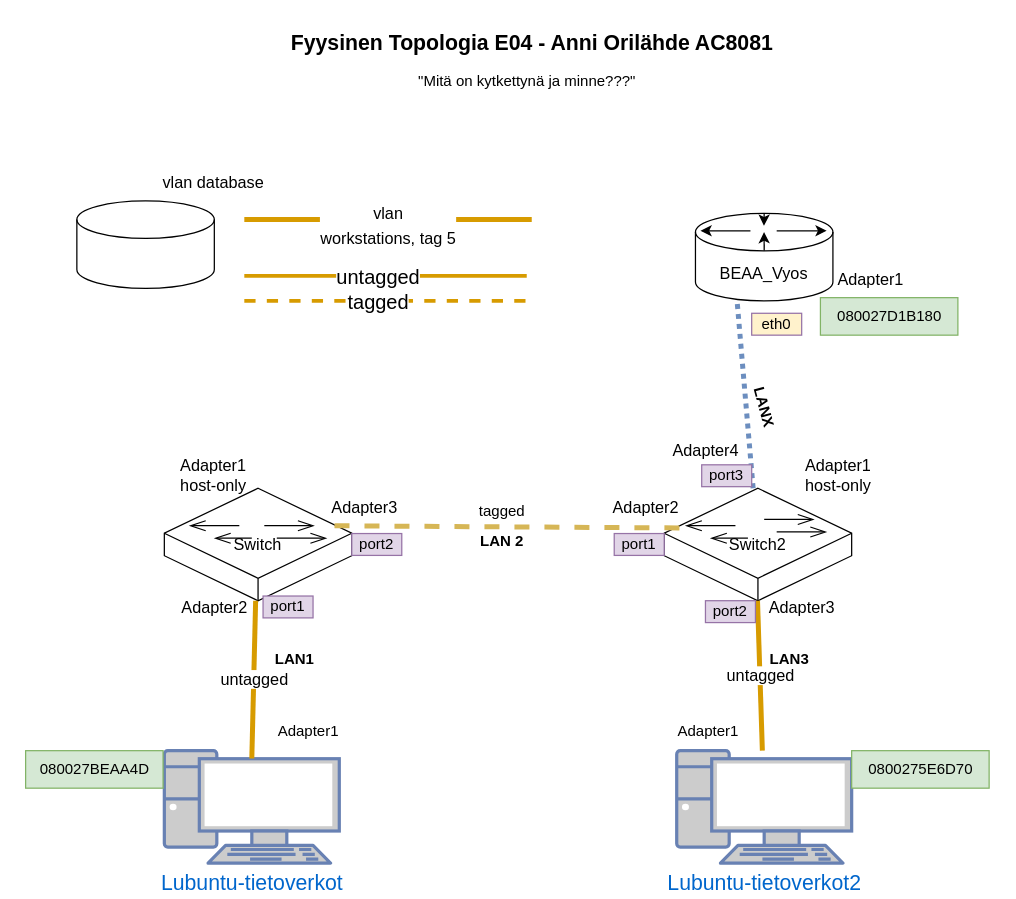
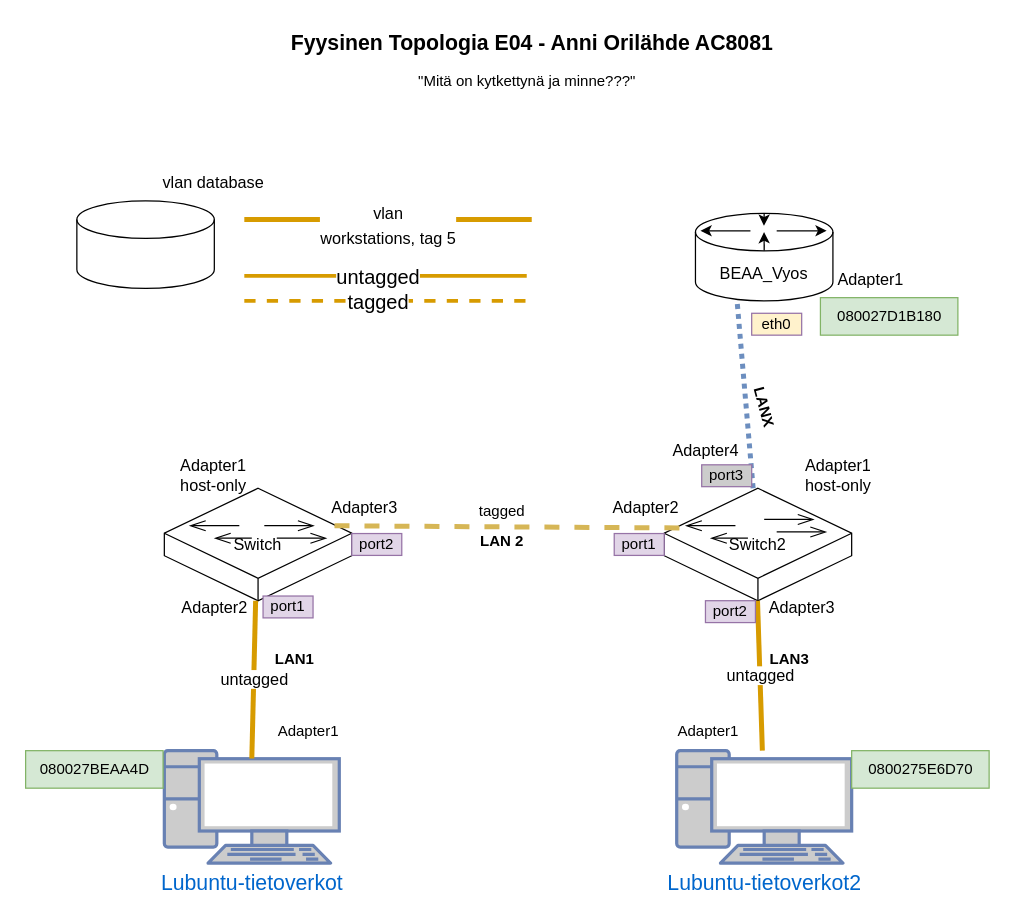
node "port3": fillcolor #e1d5e7 -> #cccccc
